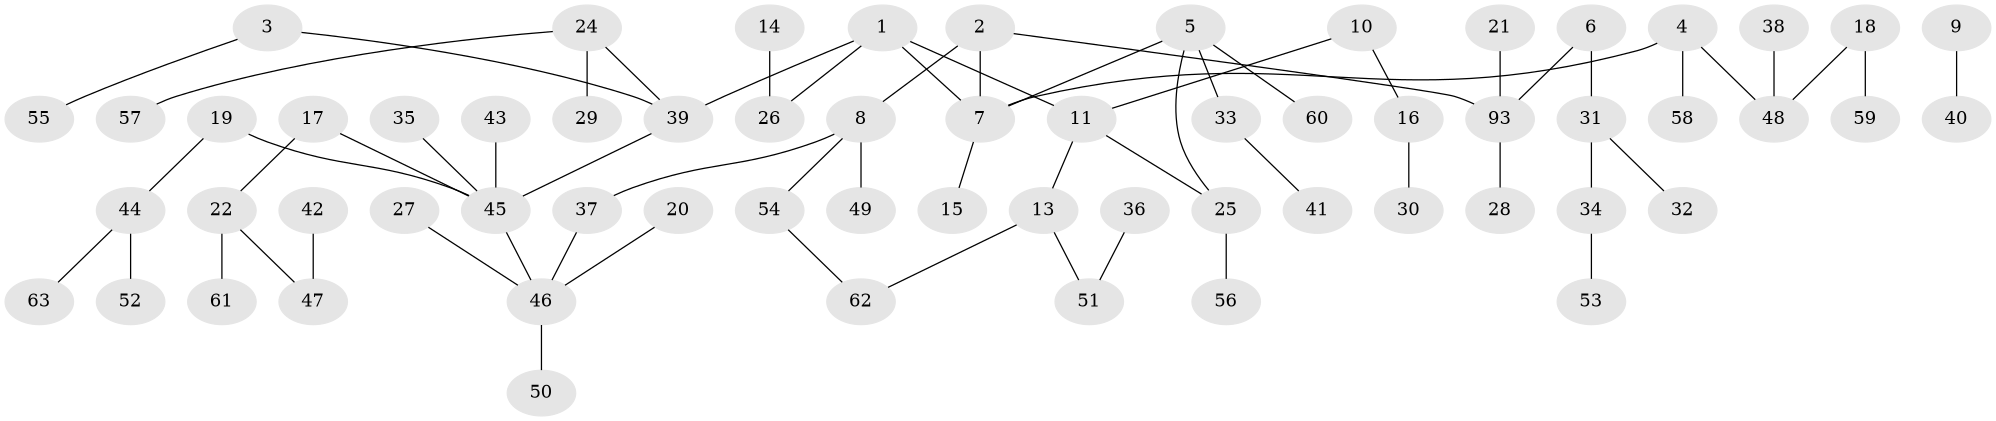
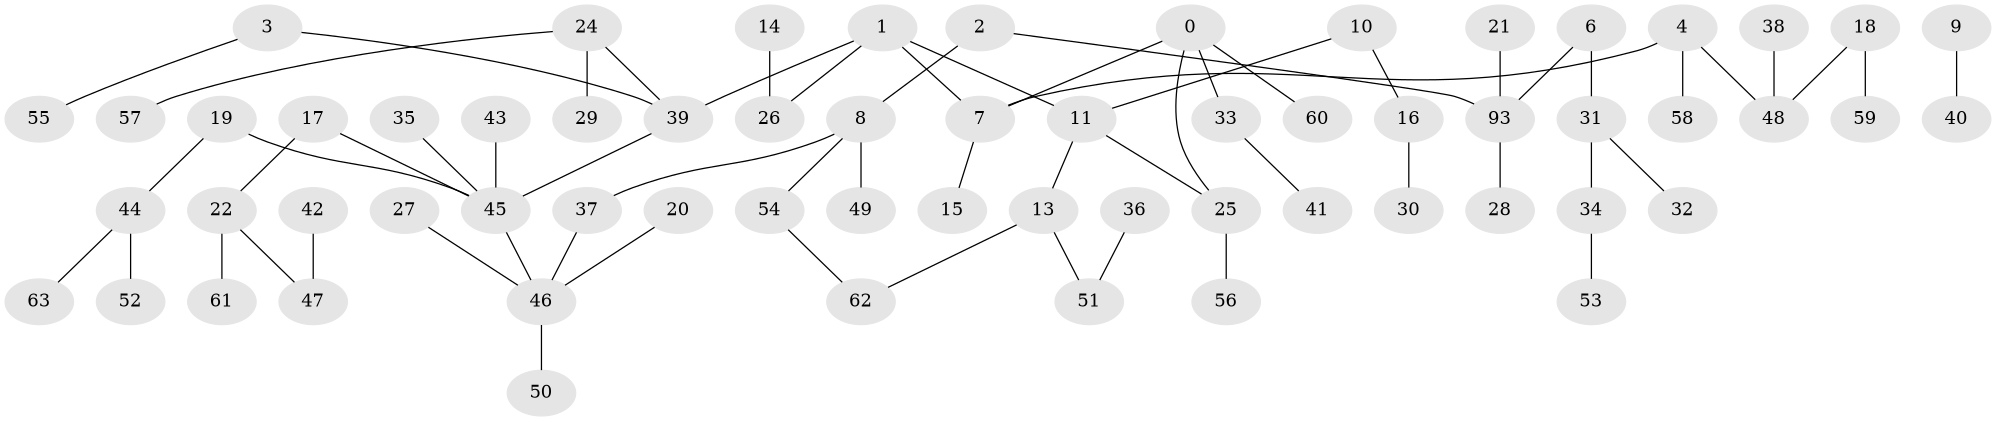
node "5": label "5" -> "0"
edge "2" -- "7": removed
